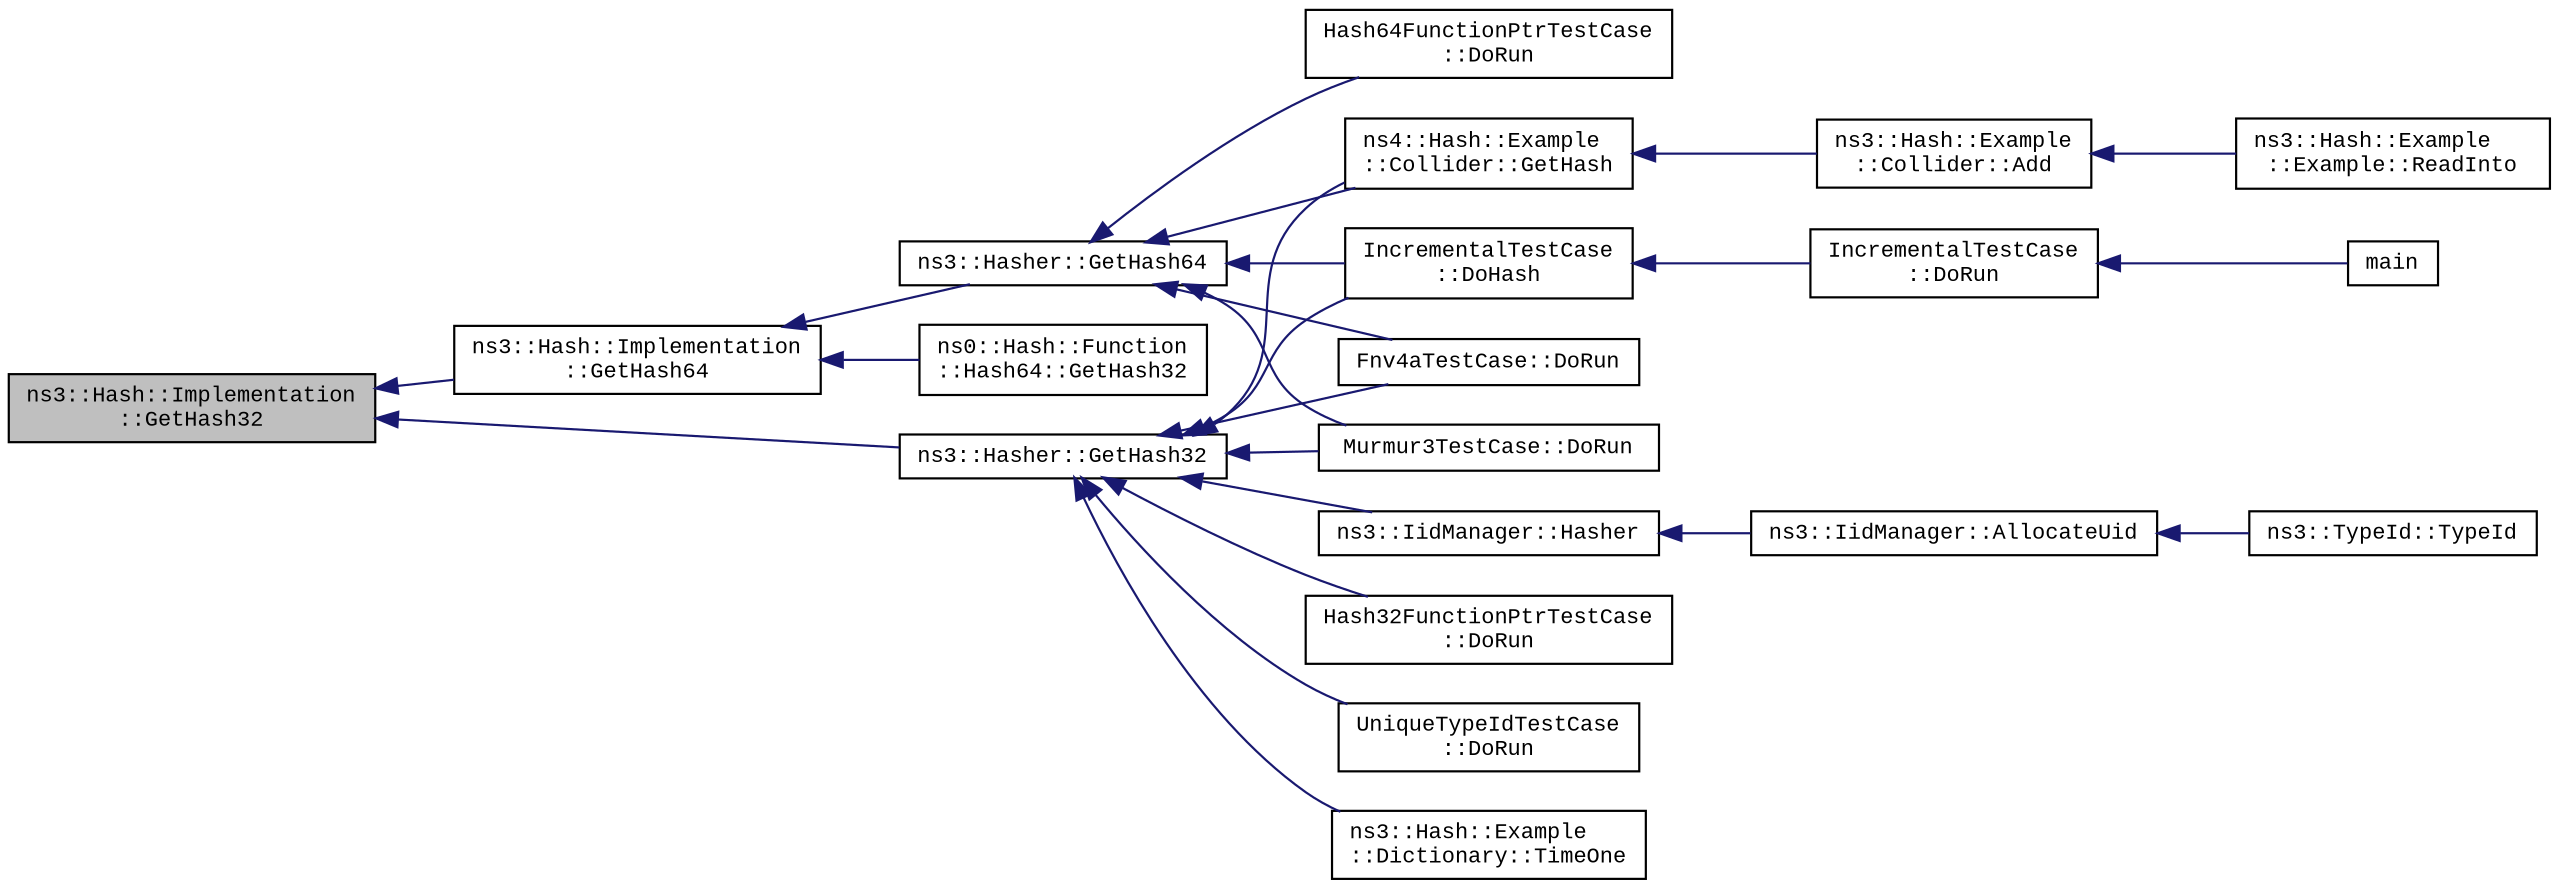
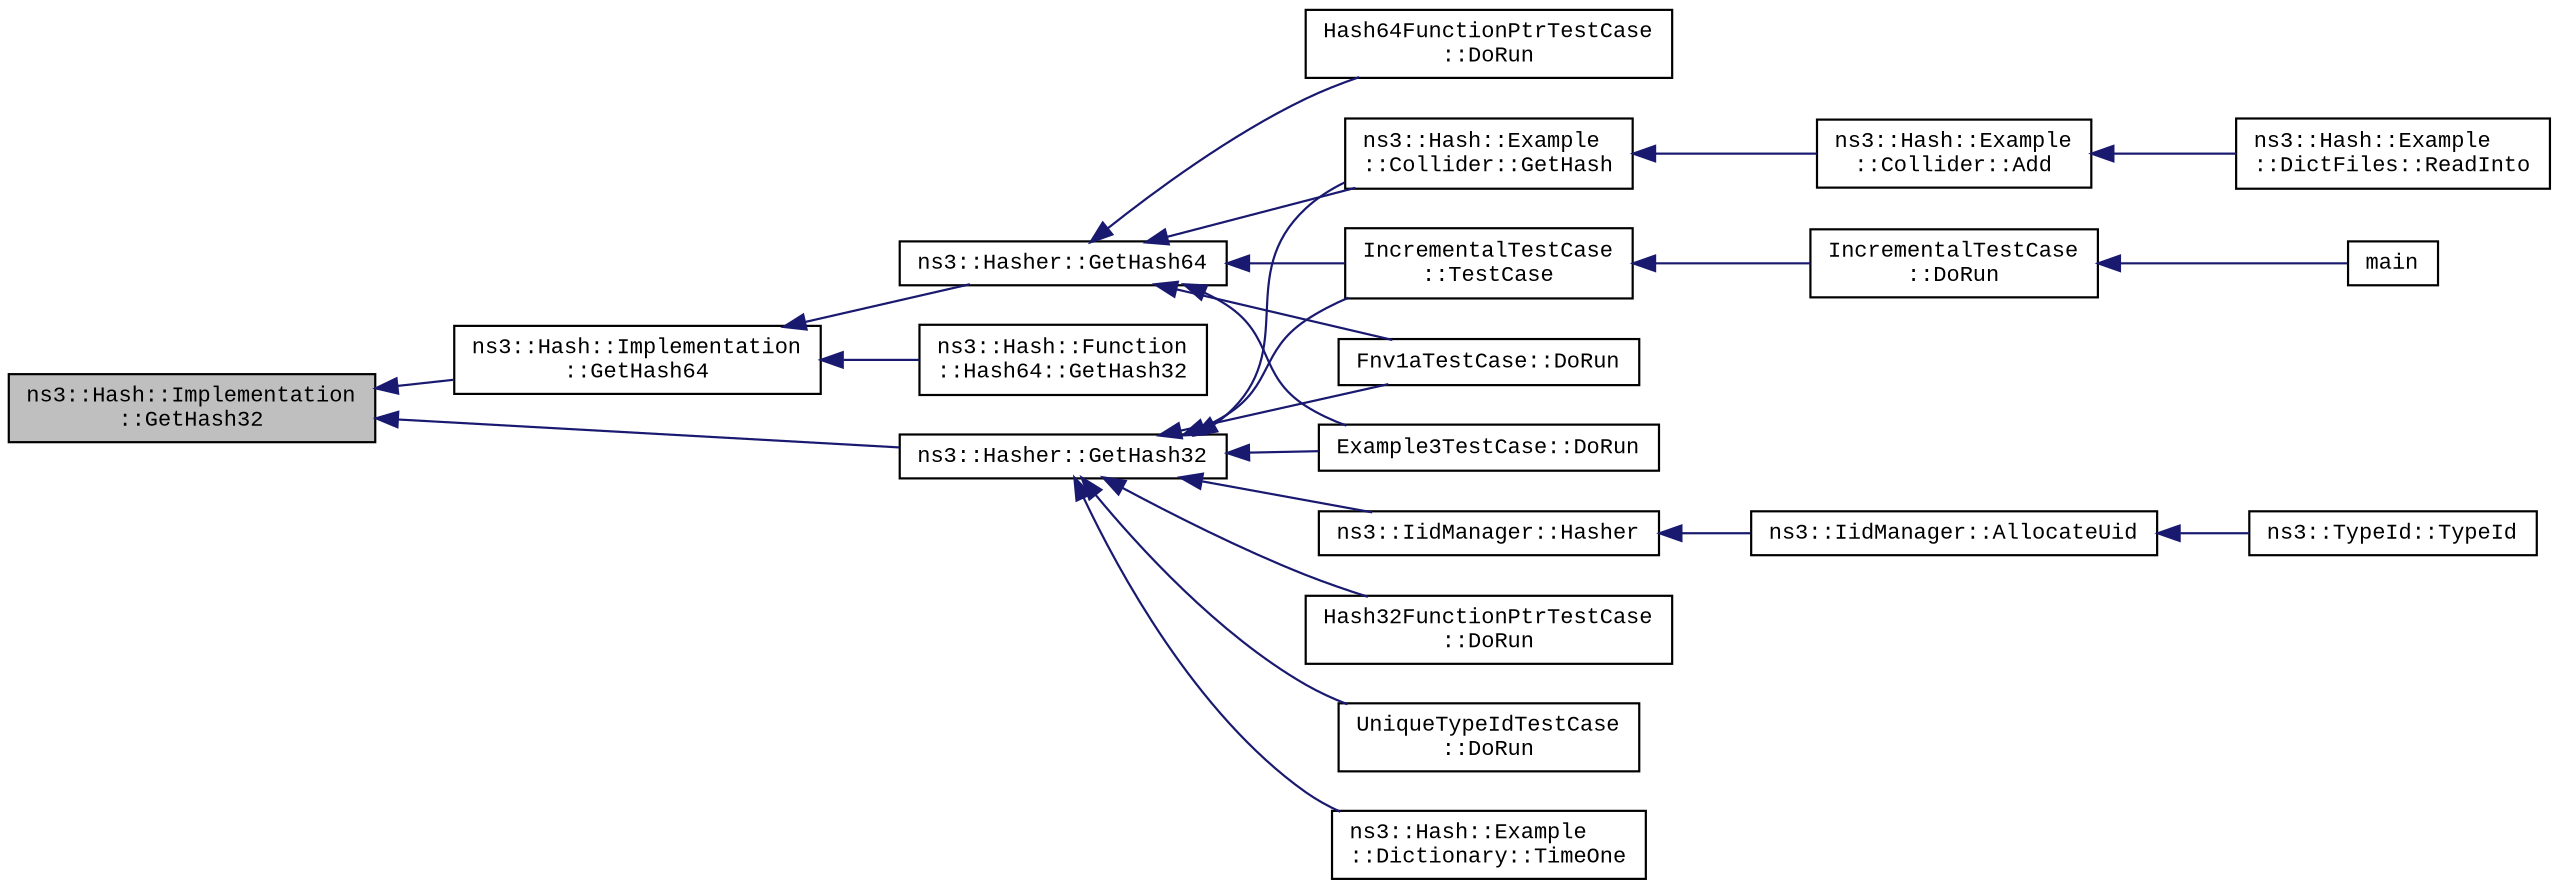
node "ns4::Hash::Example ::Collider::GetHash": label "ns4::Hash::Example ::Collider::GetHash" -> "ns3::Hash::Example ::Collider::GetHash"
node "ns3::Hash::Example ::Example::ReadInto": label "ns3::Hash::Example ::Example::ReadInto" -> "ns3::Hash::Example ::DictFiles::ReadInto"
node "IncrementalTestCase ::DoHash": label "IncrementalTestCase ::DoHash" -> "IncrementalTestCase ::TestCase"
node "ns0::Hash::Function ::Hash64::GetHash32": label "ns0::Hash::Function ::Hash64::GetHash32" -> "ns3::Hash::Function ::Hash64::GetHash32"
node "Fnv4aTestCase::DoRun": label "Fnv4aTestCase::DoRun" -> "Fnv1aTestCase::DoRun"
node "Murmur3TestCase::DoRun": label "Murmur3TestCase::DoRun" -> "Example3TestCase::DoRun"
